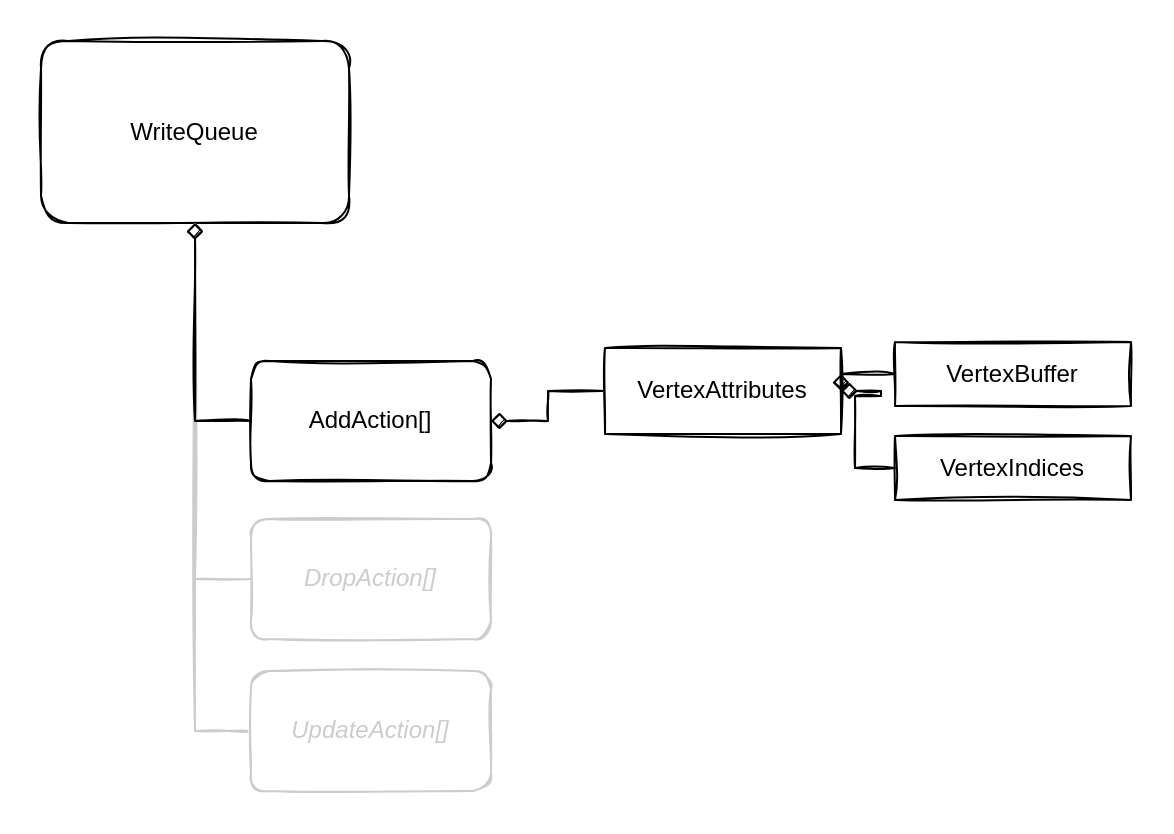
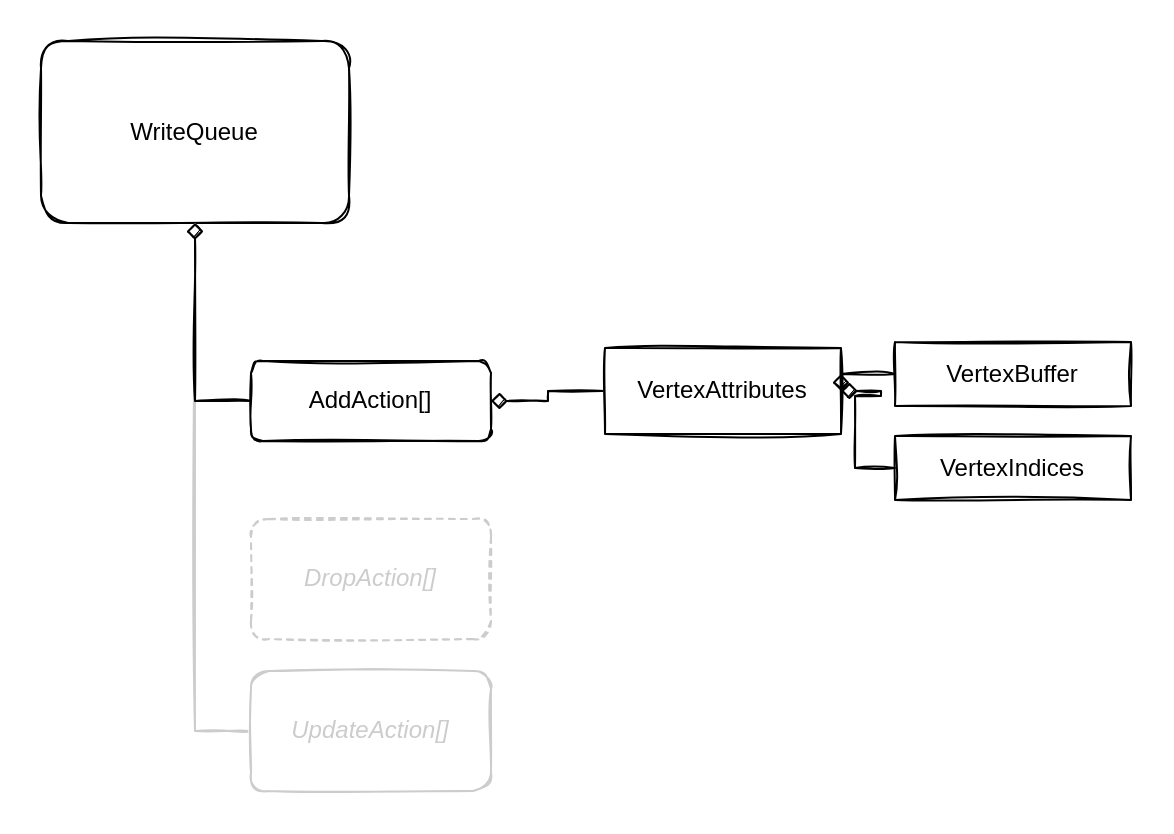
node "AddAction[]": size 240x120 -> 240x80
edge "DropAction[]" -> "WriteQueue": removed
node "DropAction[]": style solid -> dashed
